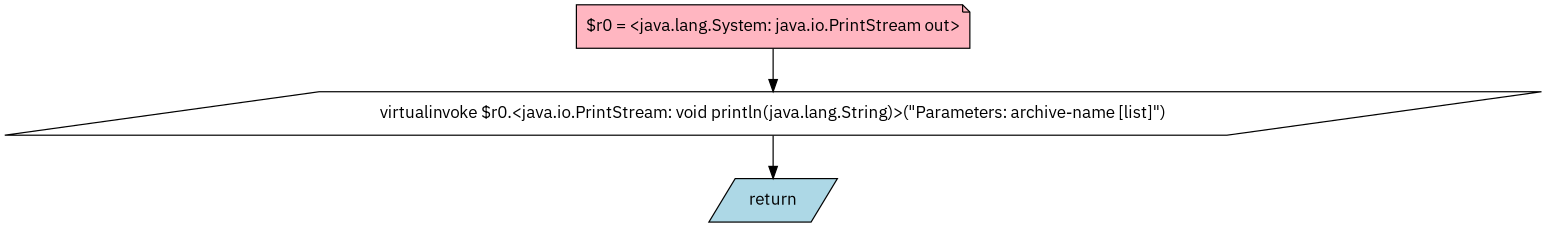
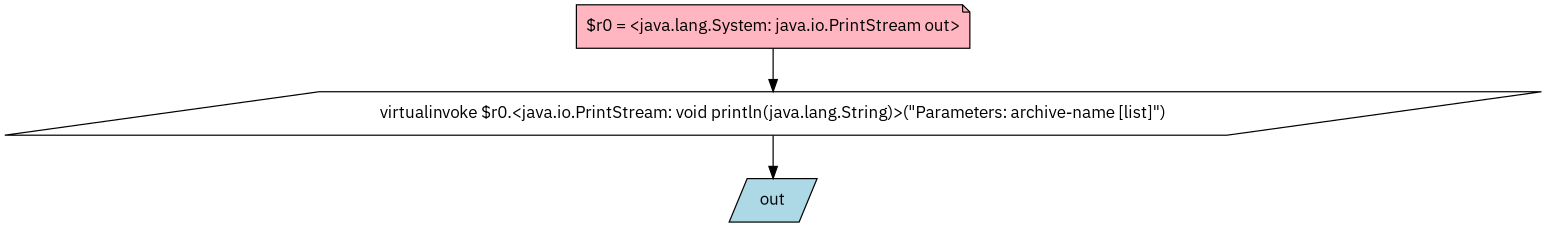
node "return": label "return" -> "out"
